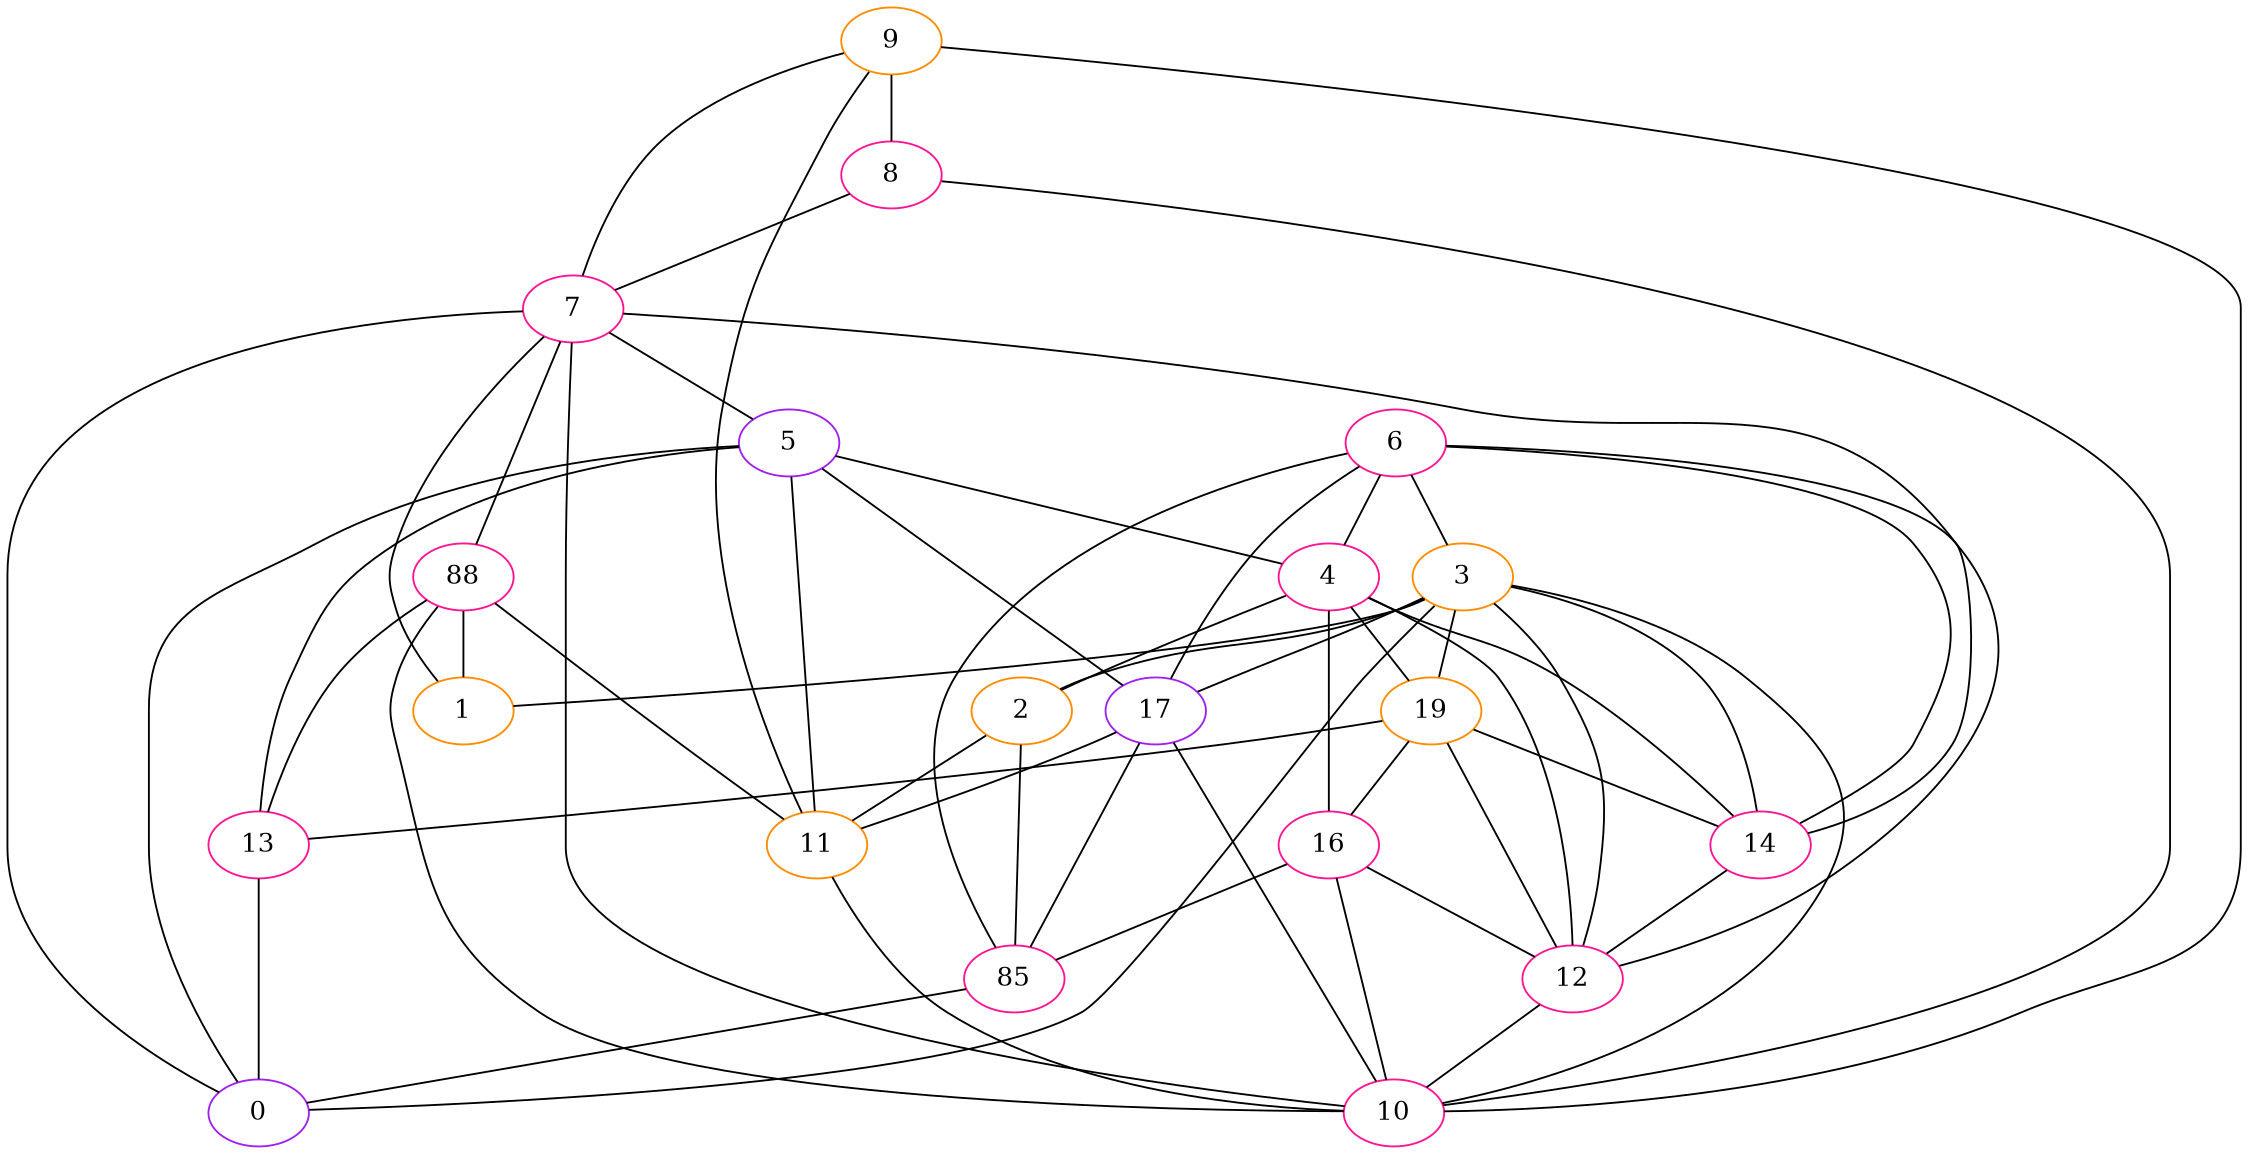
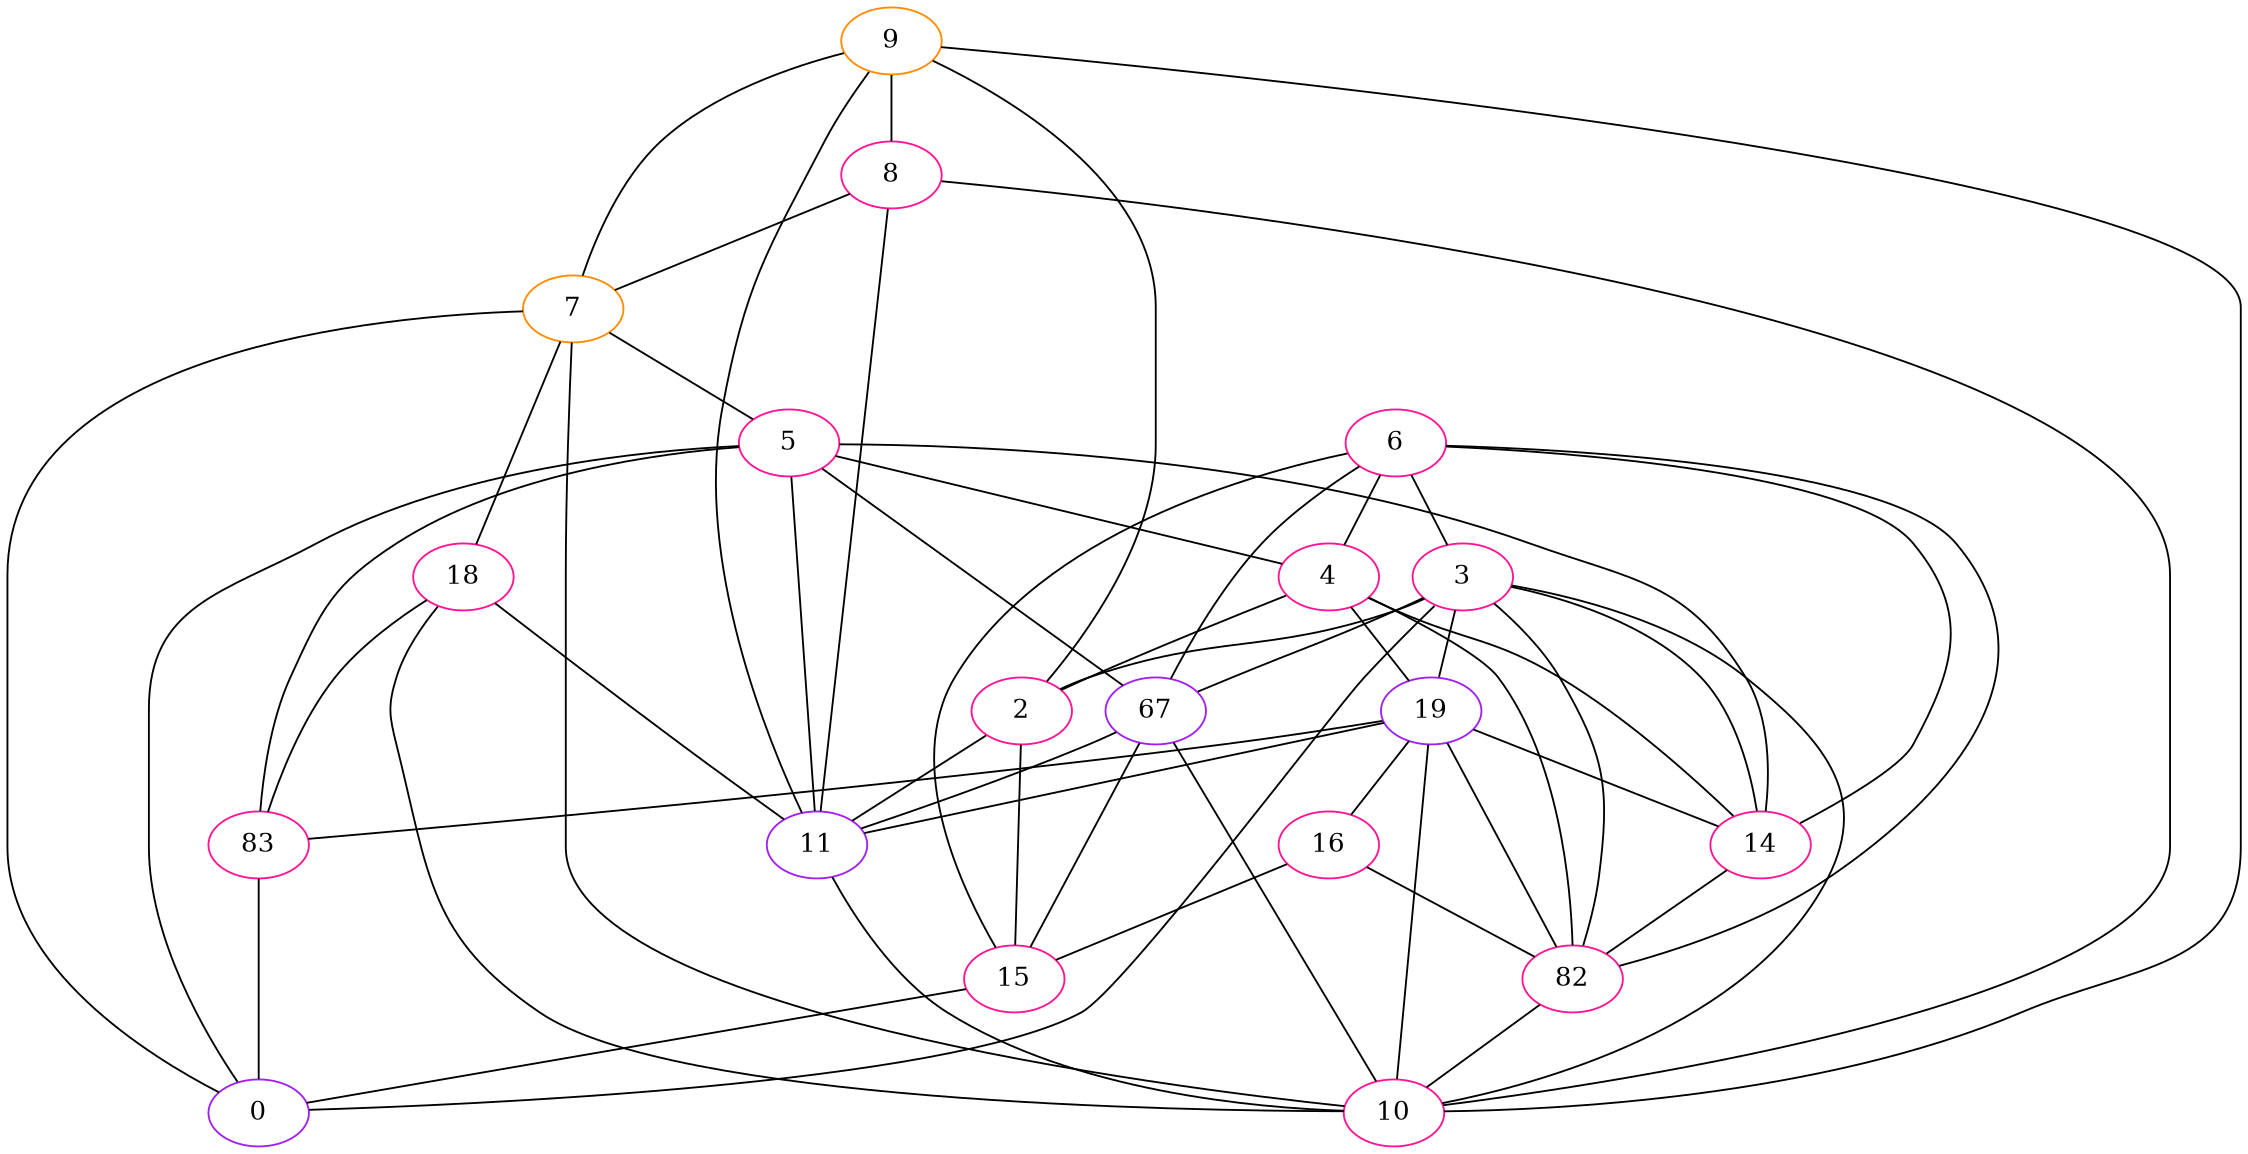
node "7": color deeppink -> darkorange
edge "9" -- "2": added
edge "7" -- "14": now "5" -- "14"
node "5": color purple -> deeppink
edge "8" -- "11": added
node "88": label "88" -> "18"
node "3": color darkorange -> deeppink
edge "4" -- "16": removed
node "1": removed
node "2": color darkorange -> deeppink
node "17": label "17" -> "67"
node "19": color darkorange -> purple
edge "19" -- "11": added
node "13": label "13" -> "83"
node "11": color darkorange -> purple
node "85": label "85" -> "15"
edge "16" -- "10": now "19" -- "10"
node "12": label "12" -> "82"
